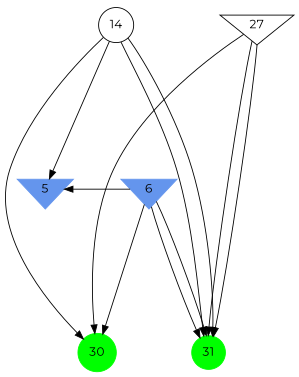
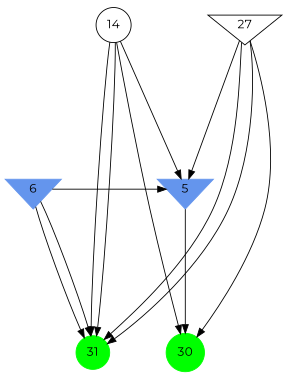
edge "27" -> "5": added
edge "6" -> "30": now "5" -> "30"
